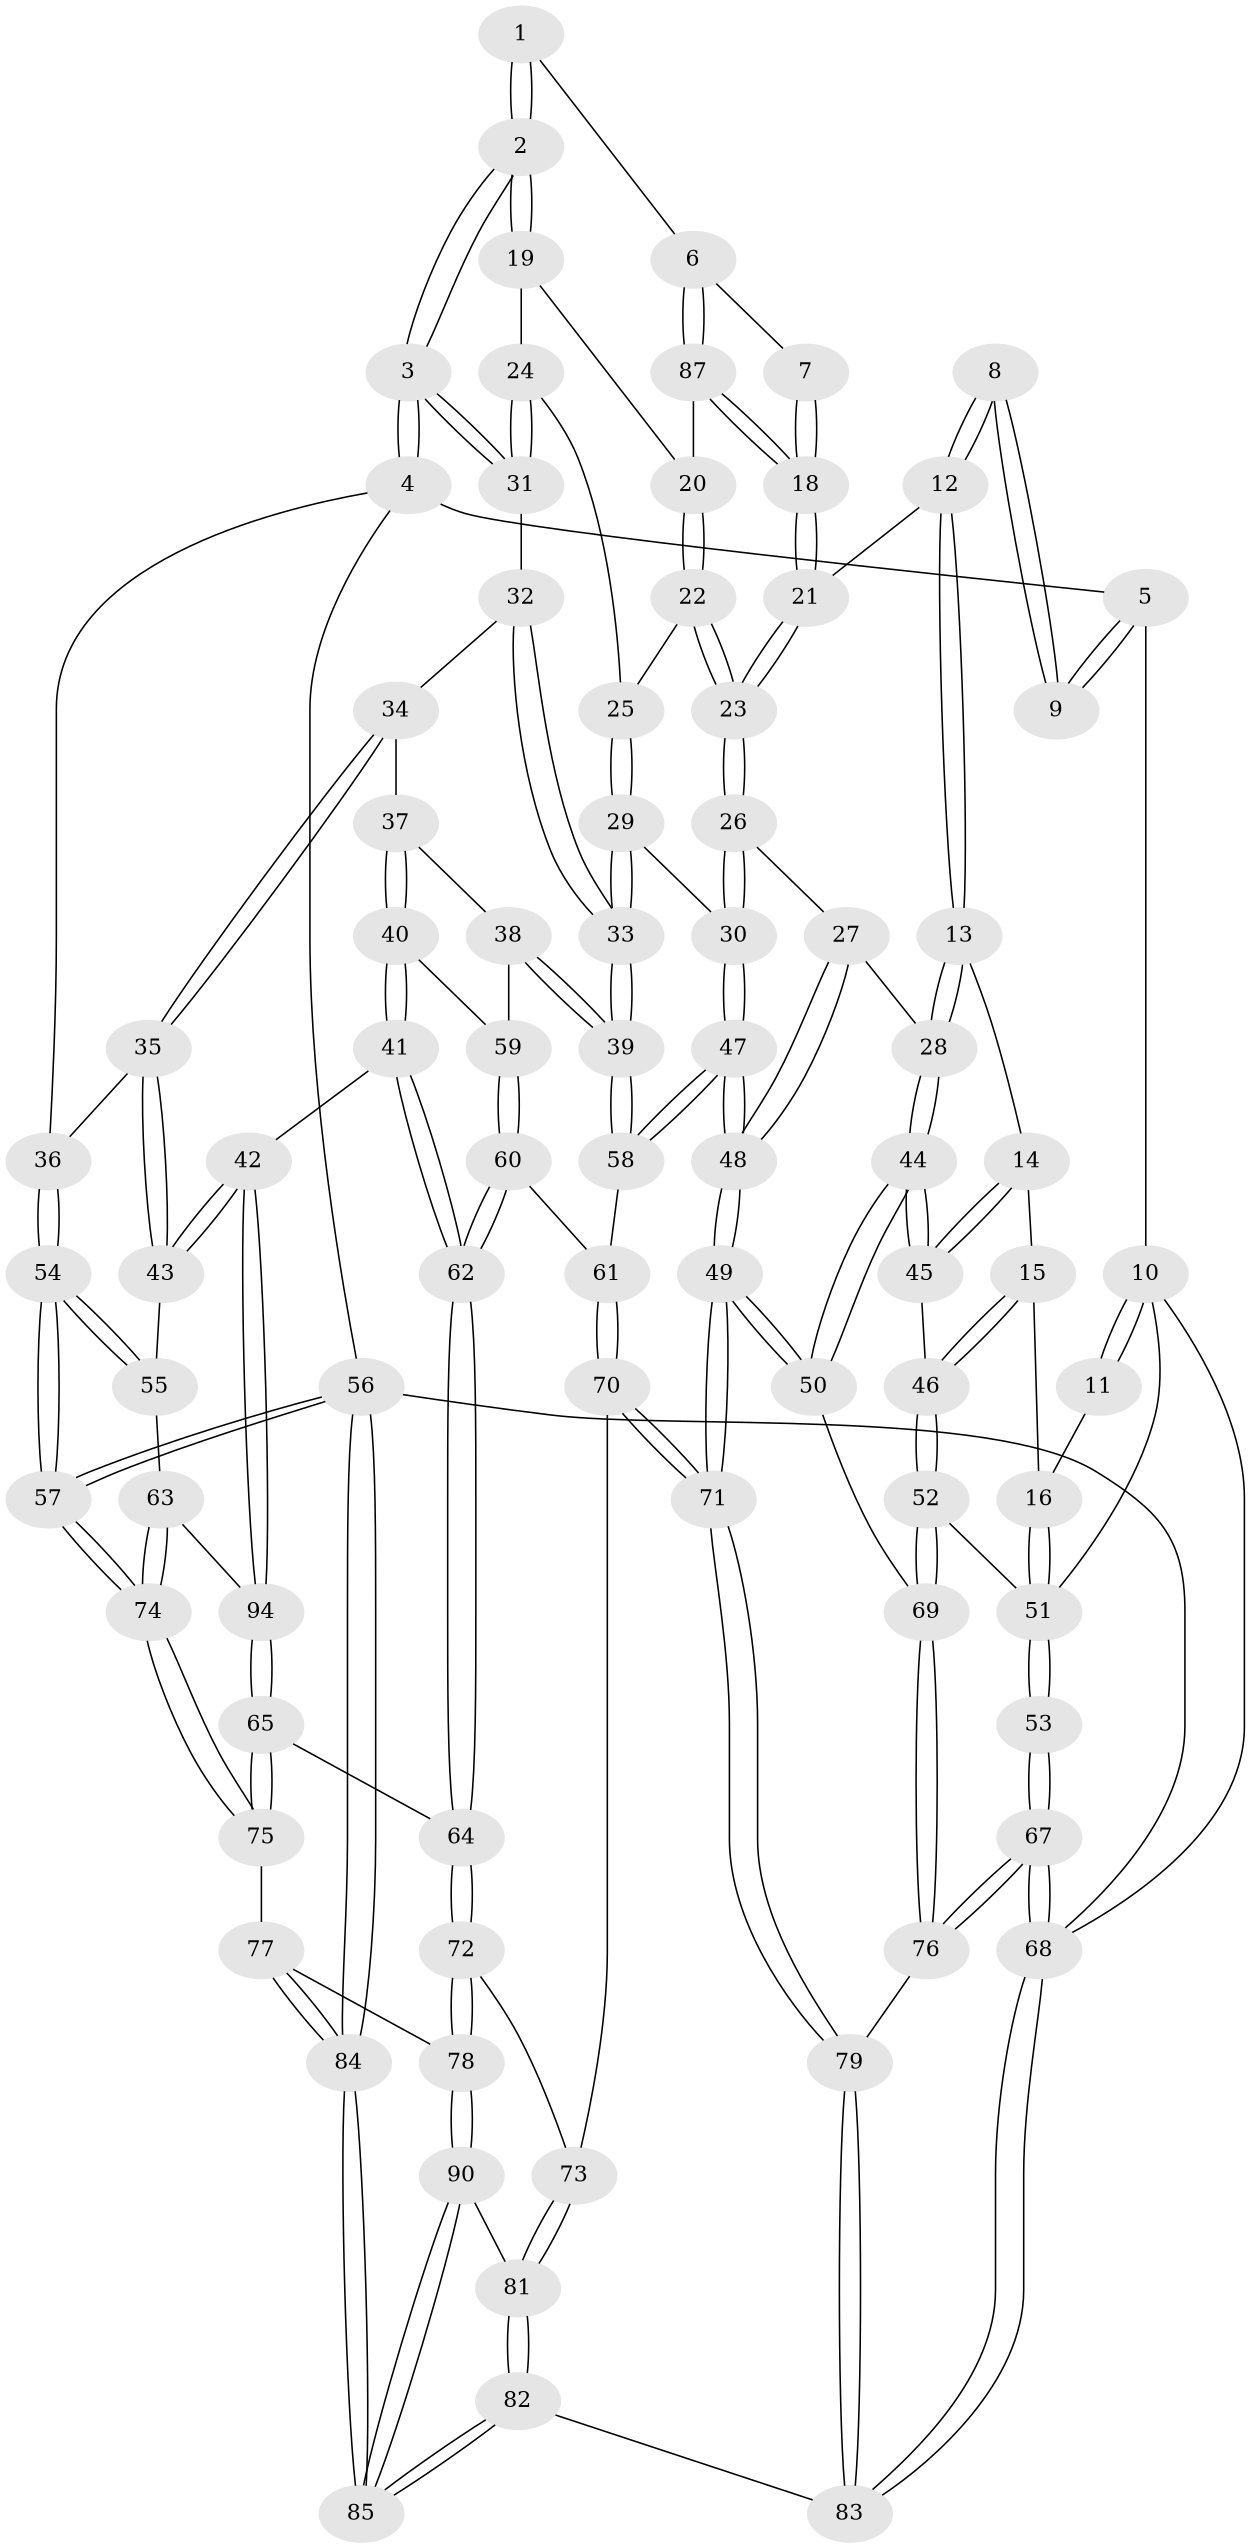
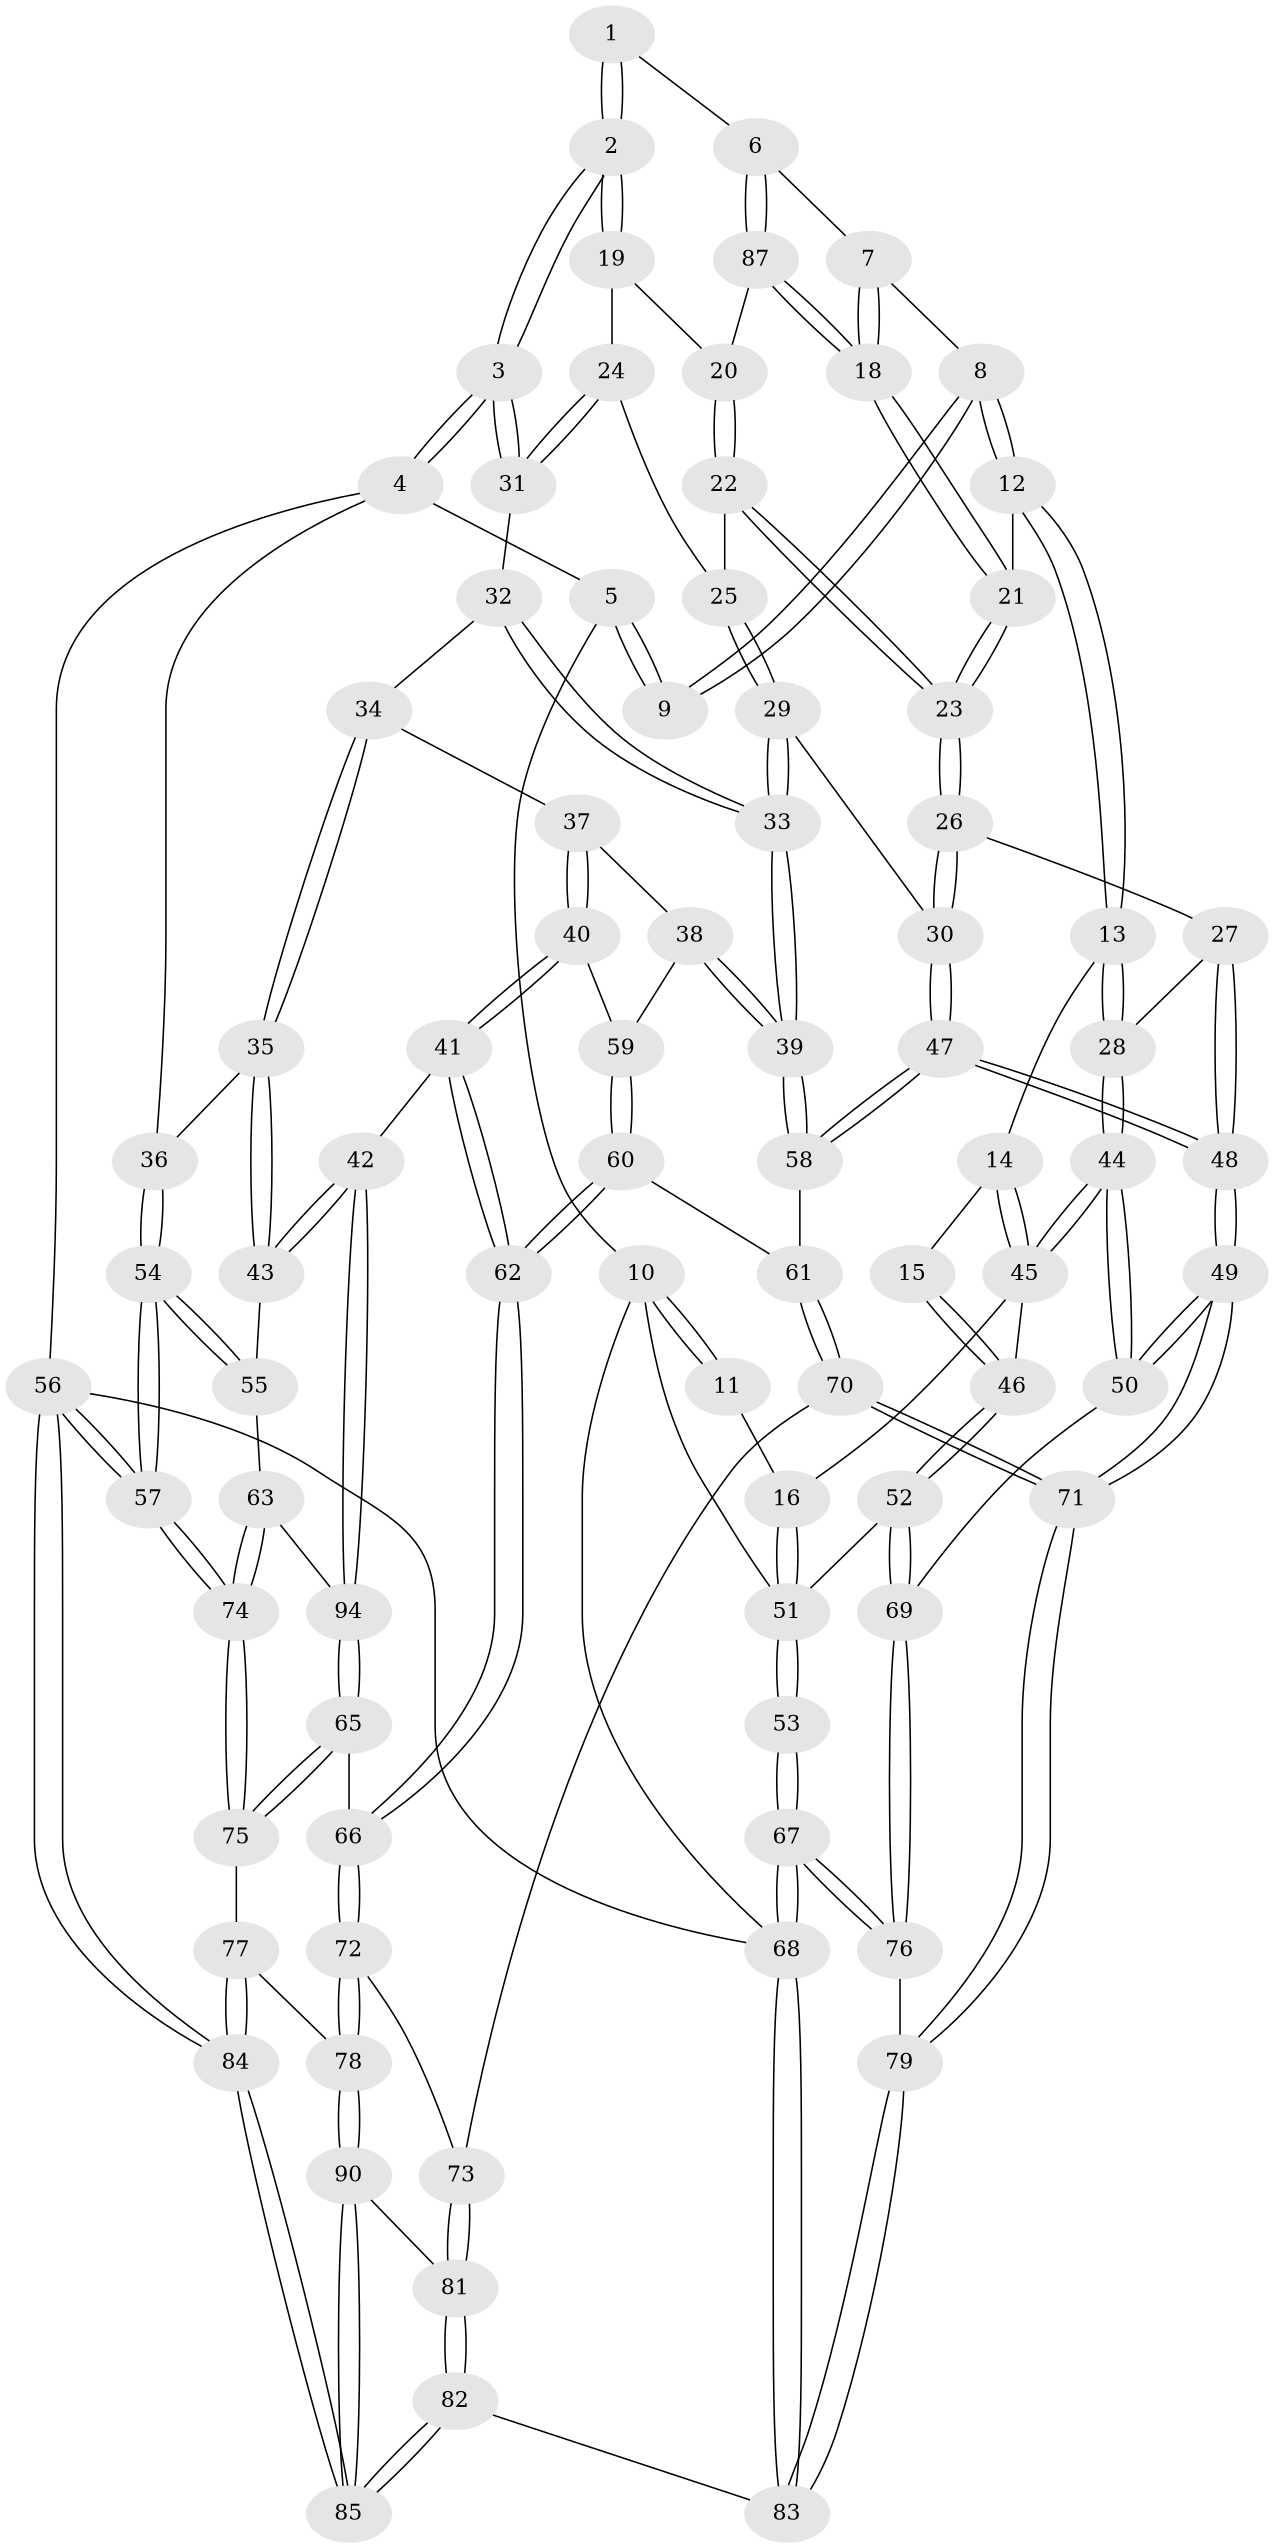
edge "7" -- "8": added
edge "15" -- "16": now "45" -- "16"
node "64": label "64" -> "66"
